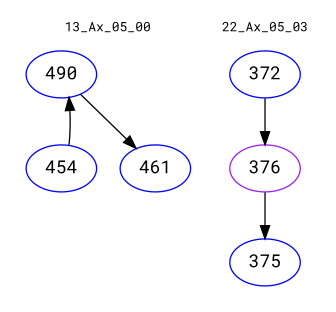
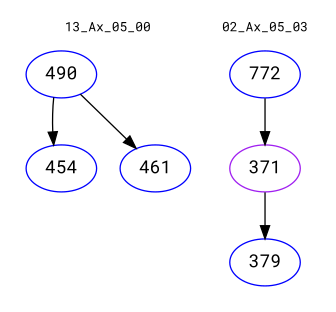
cluster "22_Ax_05_03": label "22_Ax_05_03" -> "02_Ax_05_03"
node "372": label "372" -> "772"
edge "454" -> "490": reversed
node "376": label "376" -> "371"
node "375": label "375" -> "379"
